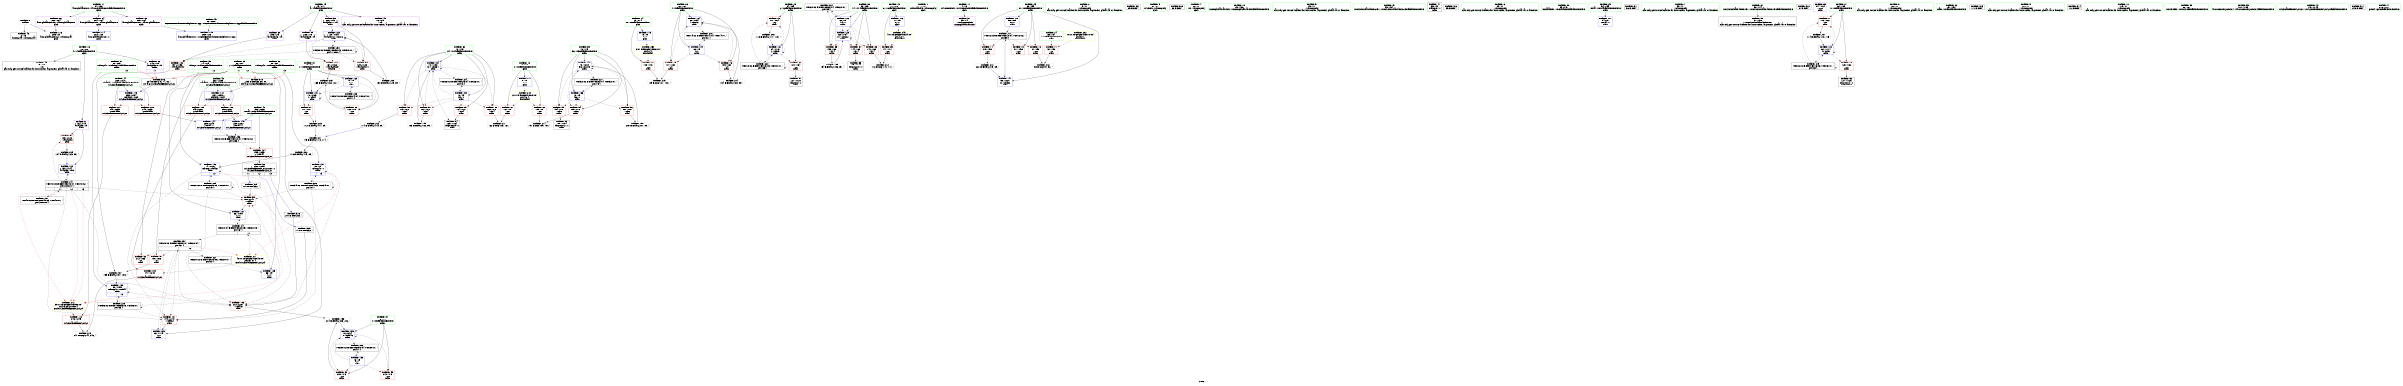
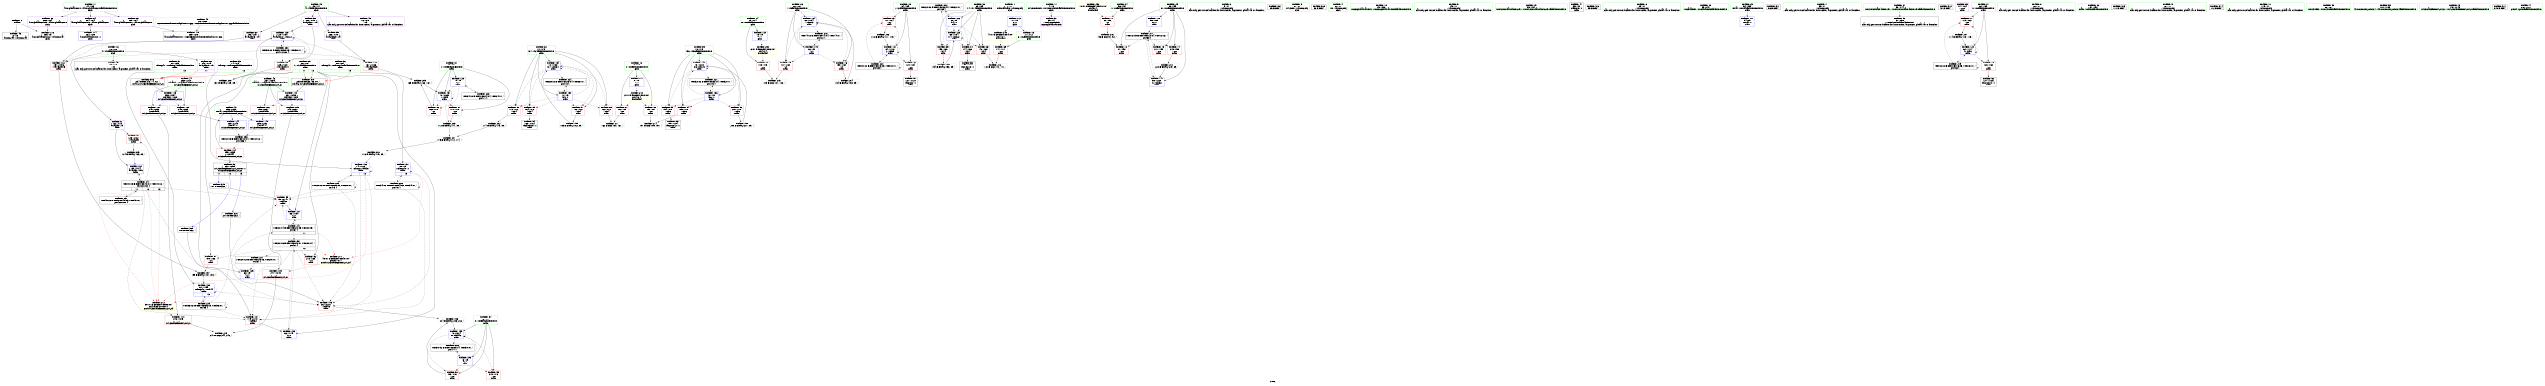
edge "NodeID: 13" -> "NodeID: 112": reversed
node "NodeID: 66": text "Glob" -> "ZNSt"
edge "NodeID: 72" -> "NodeID: 216": reversed
node "NodeID: 100": text "handle" -> "main"
node "NodeID: 52": text "insensitive" -> "main"
edge "NodeID: 134" -> "NodeID: 54": now "NodeID: 134" -> "NodeID: 89"
edge "NodeID: 202" -> "NodeID: 201": color blue -> black
edge "NodeID: 34" -> "NodeID: 135": added
